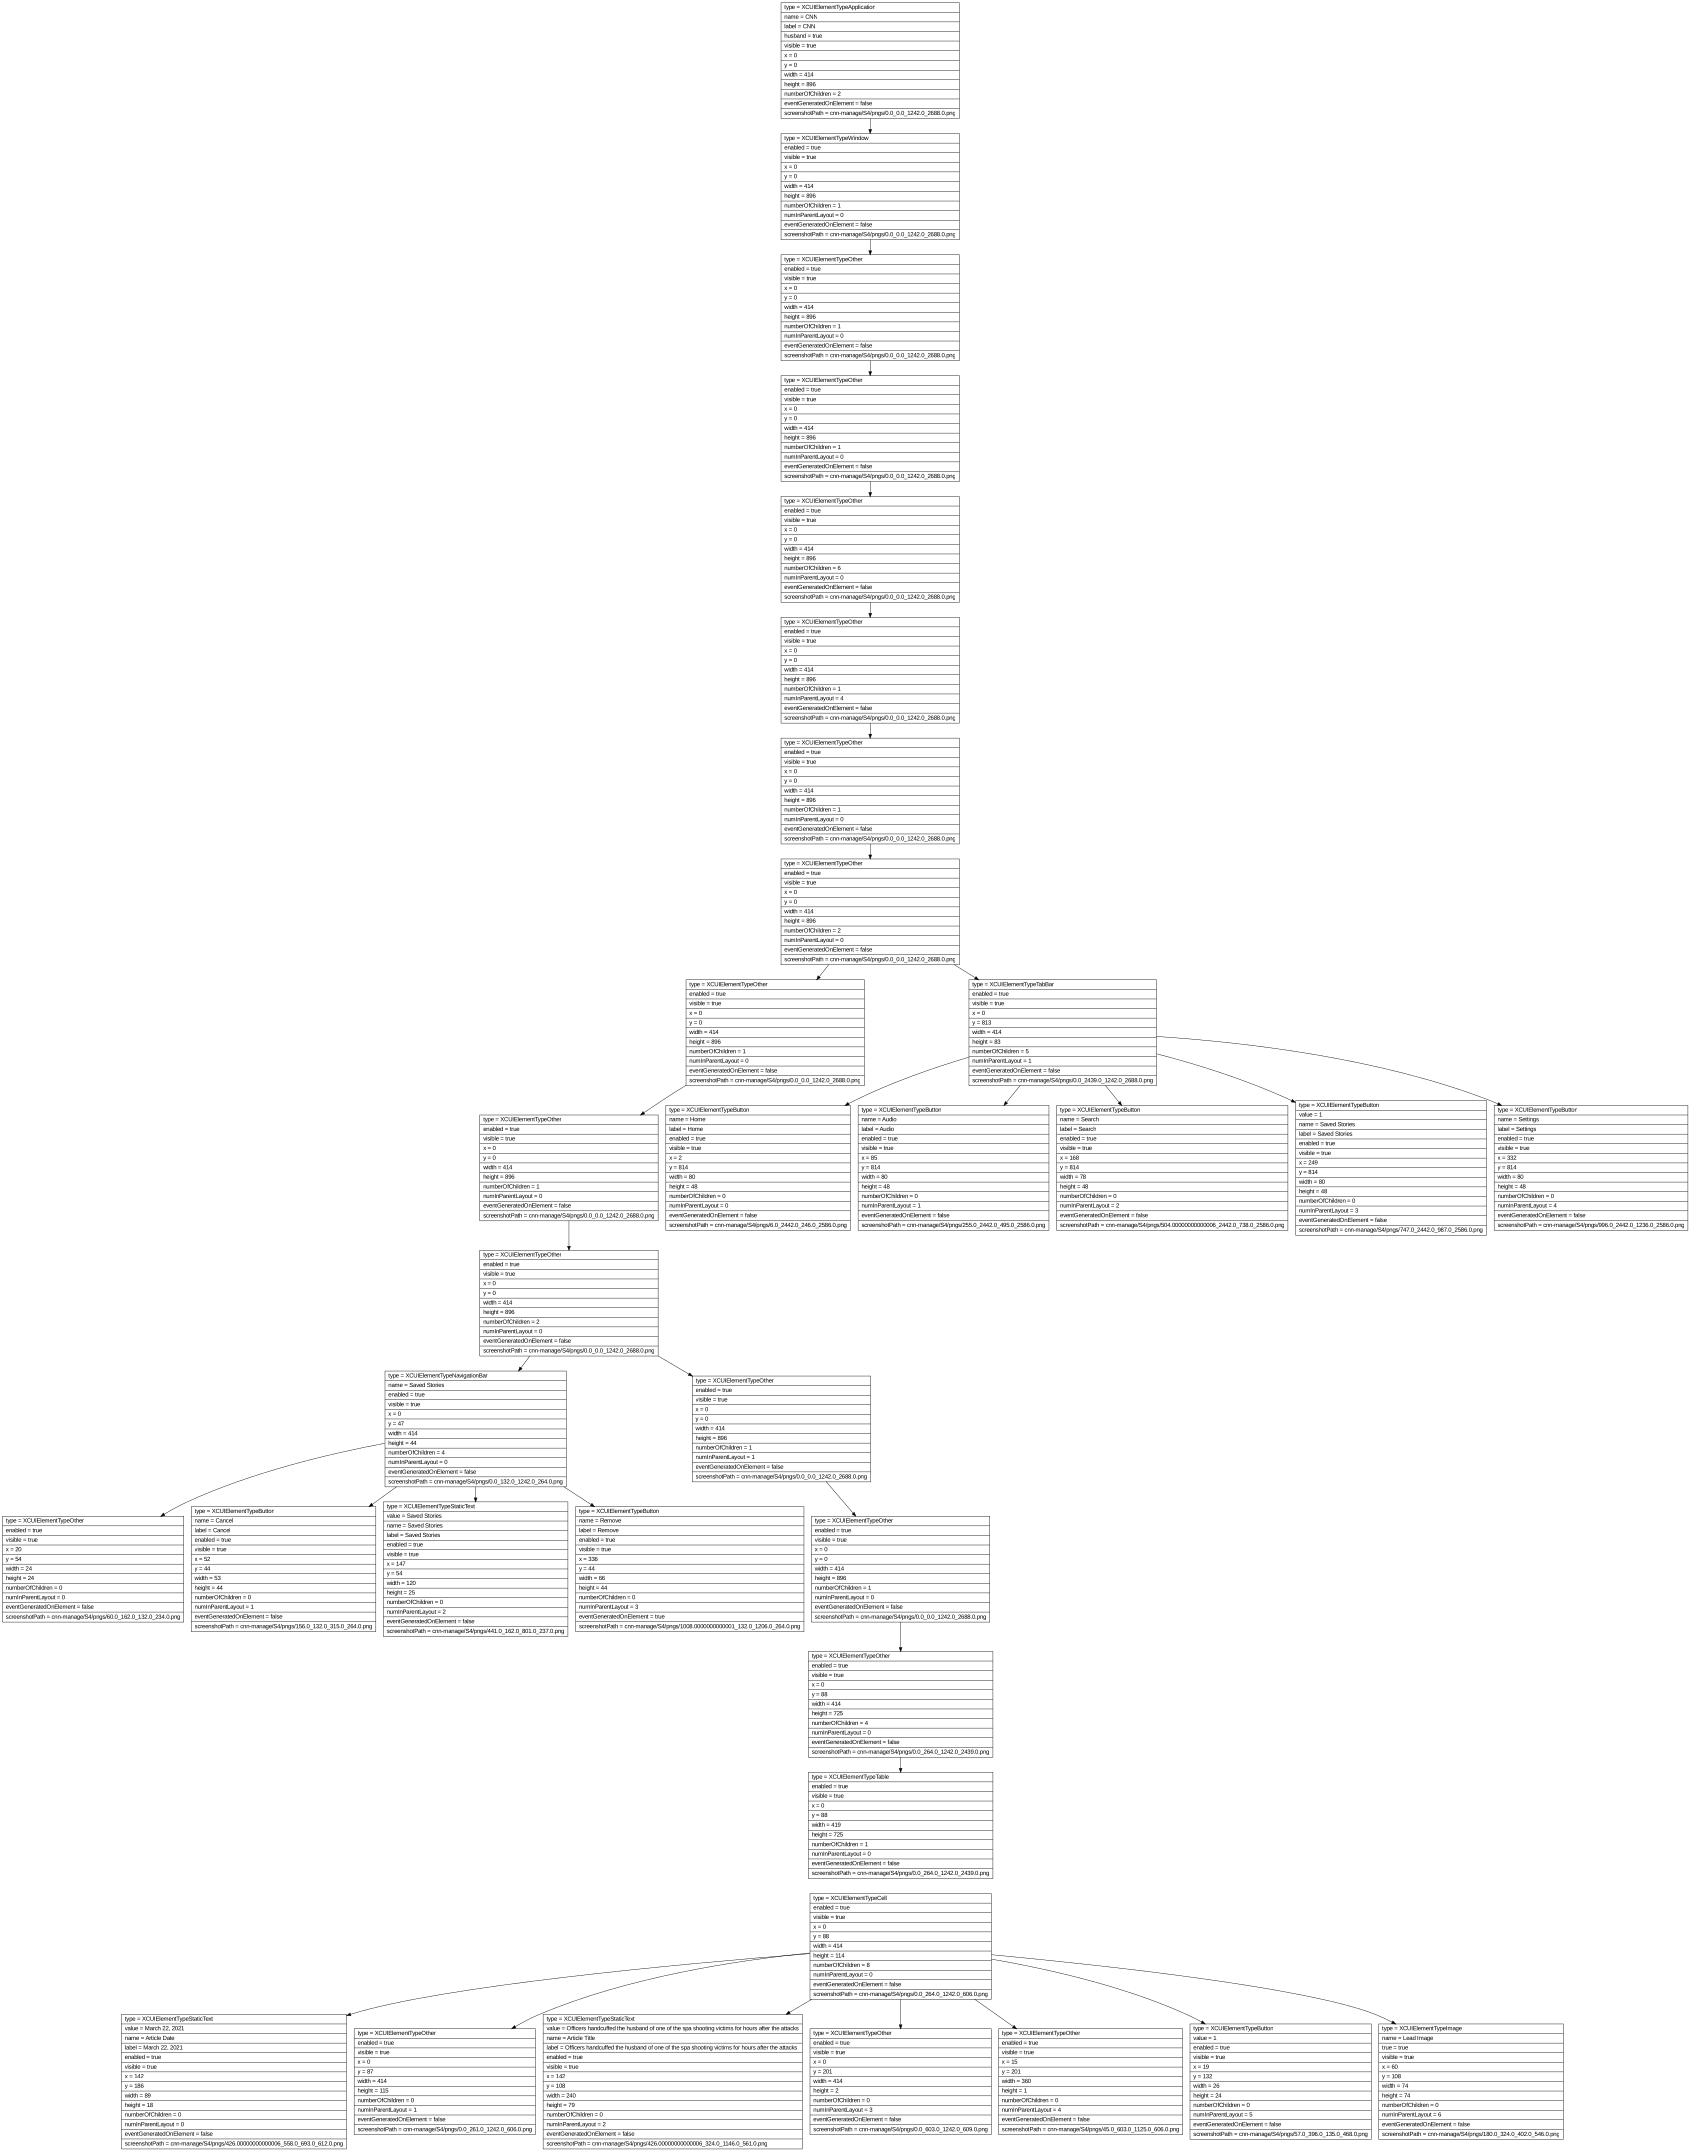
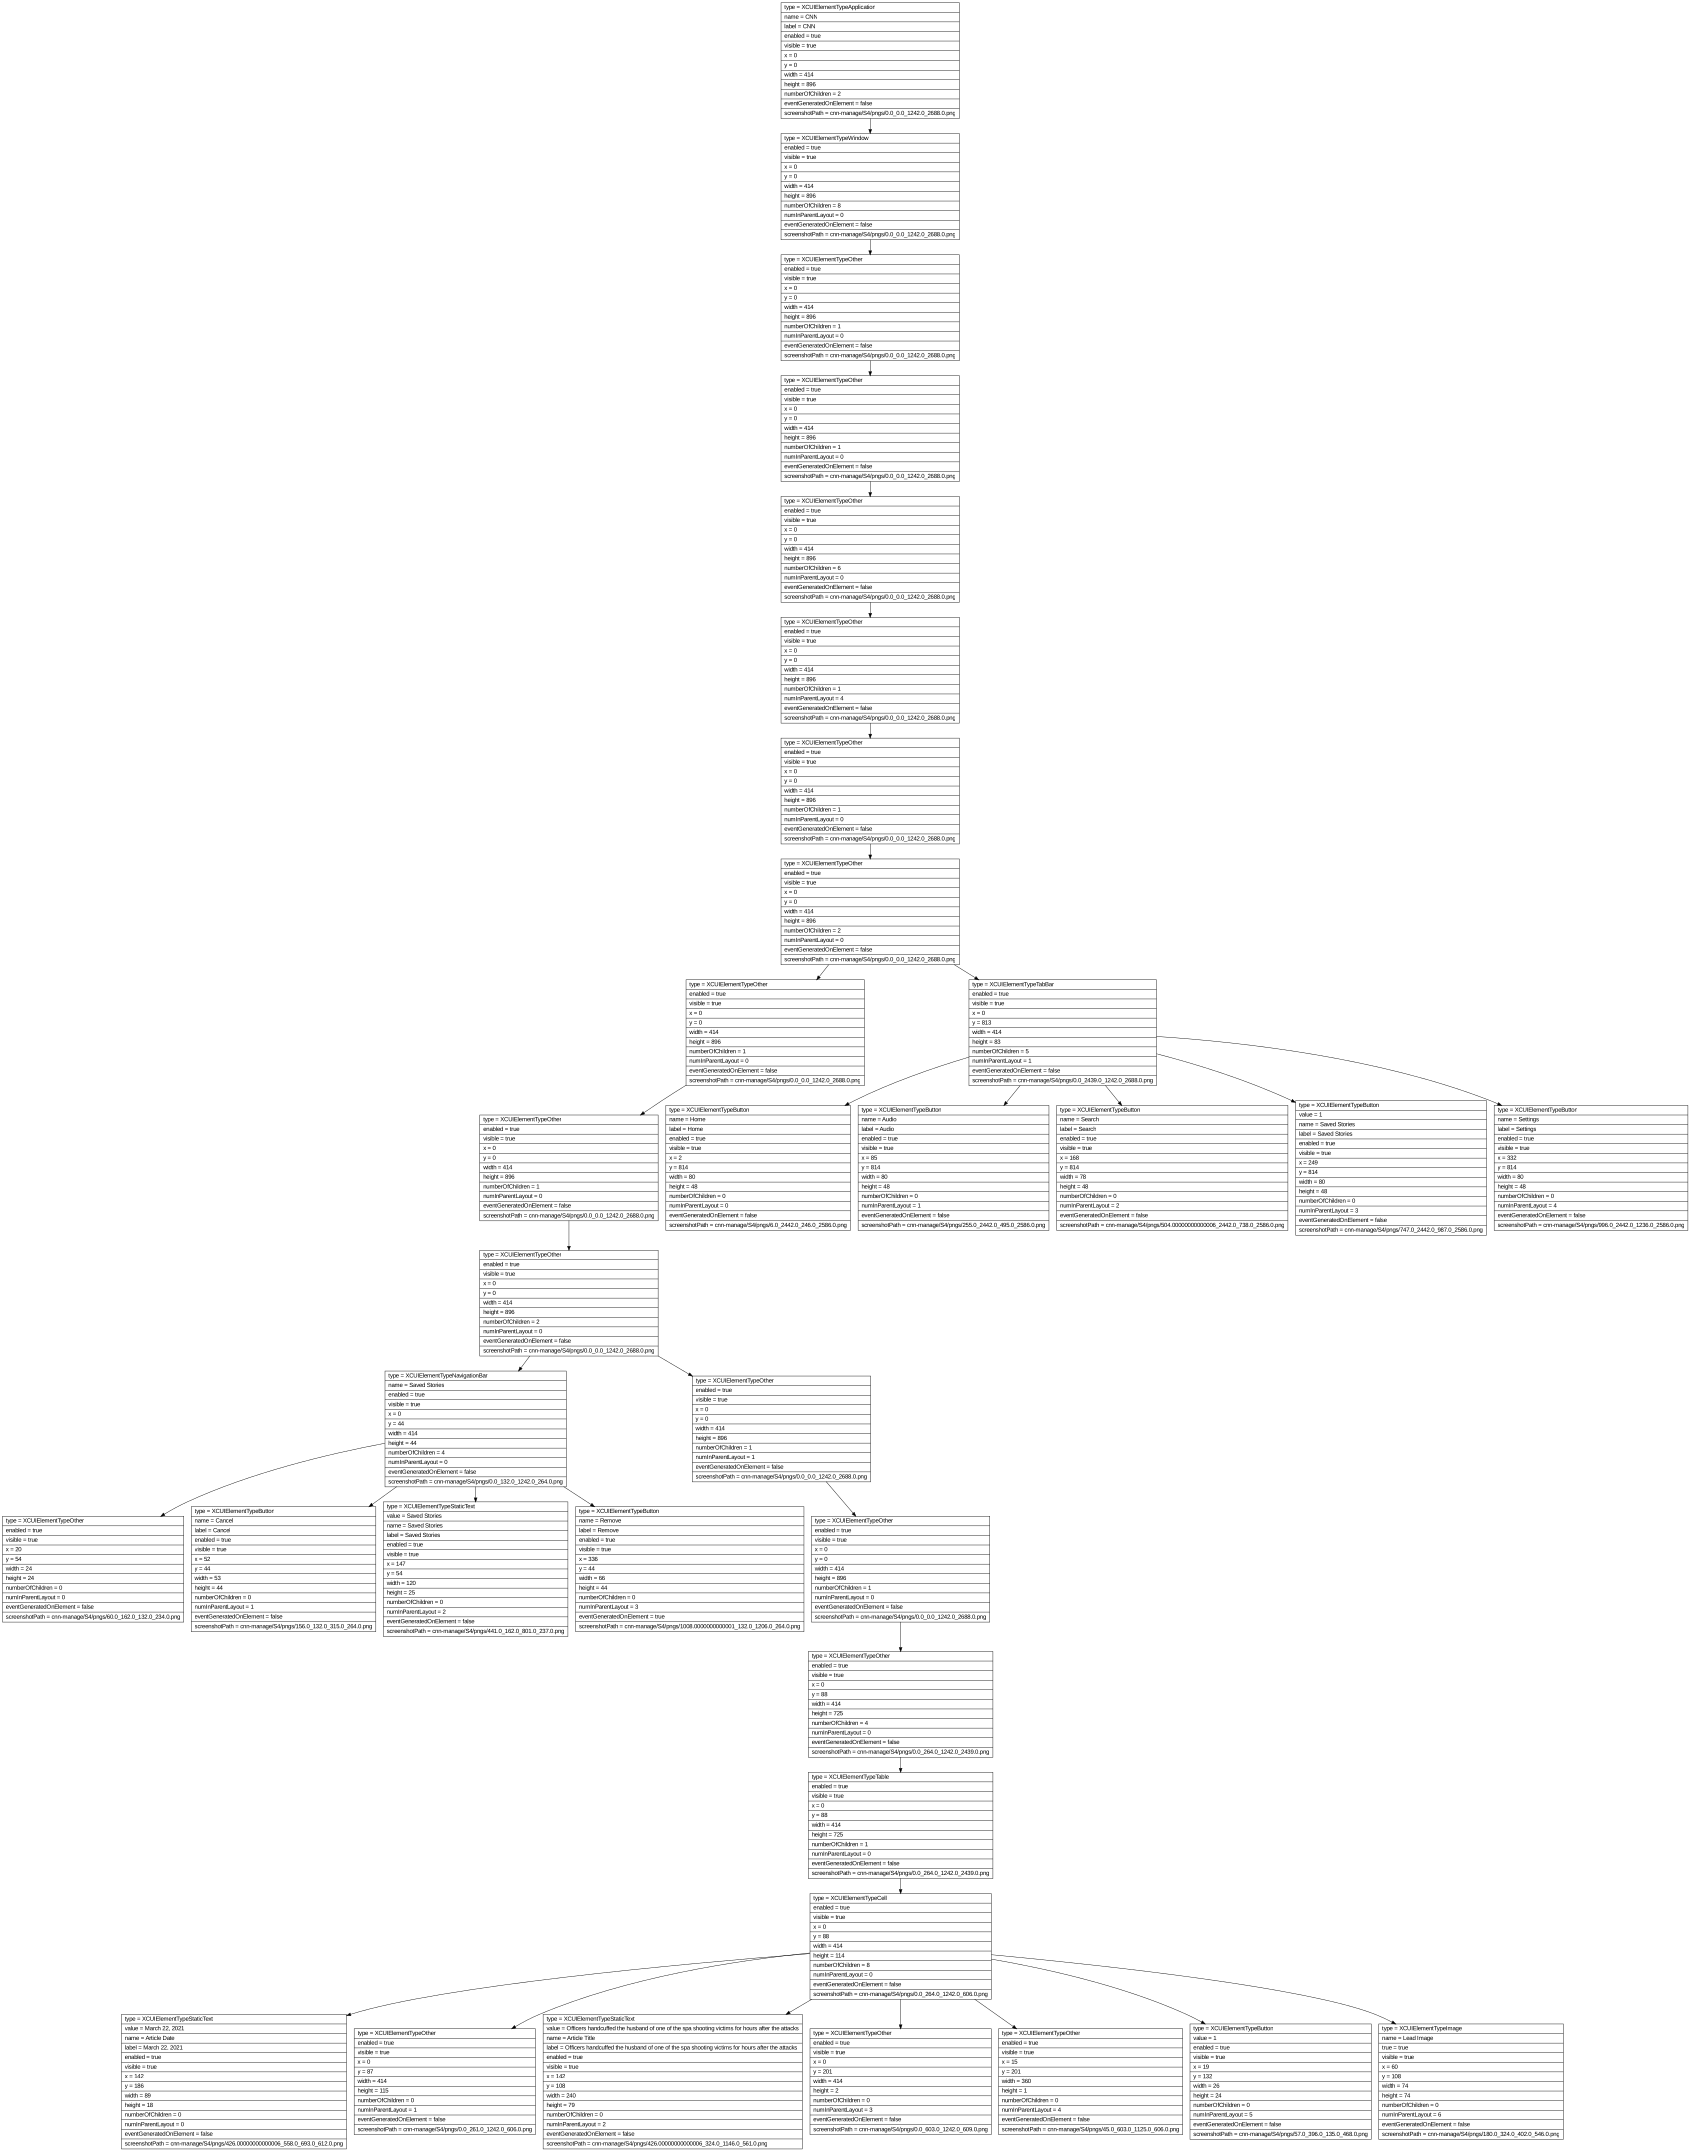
node "type = XCUIElementTypeApplication": text "husband = true" -> "enabled = true"
node "type = XCUIElementTypeWindow": text "numberOfChildren = 1" -> "numberOfChildren = 8"
node "type = XCUIElementTypeNavigationBar": text "y = 47" -> "y = 44"
node "type = XCUIElementTypeTable": text "width = 419" -> "width = 414"
edge "type = XCUIElementTypeTable" -> "type = XCUIElementTypeCell": added
